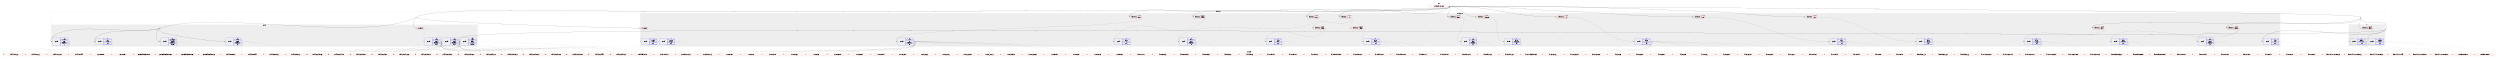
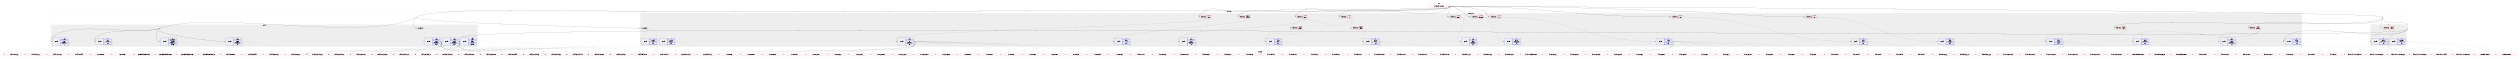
node "net-libs/gnutls-3.5.19-r1": label "net-libs/gnutls-3.5.19-r1" -> "net-libs/gnutls-3.0.19-r1"
node "dev-lang/lua-5.1.5-r100": added
